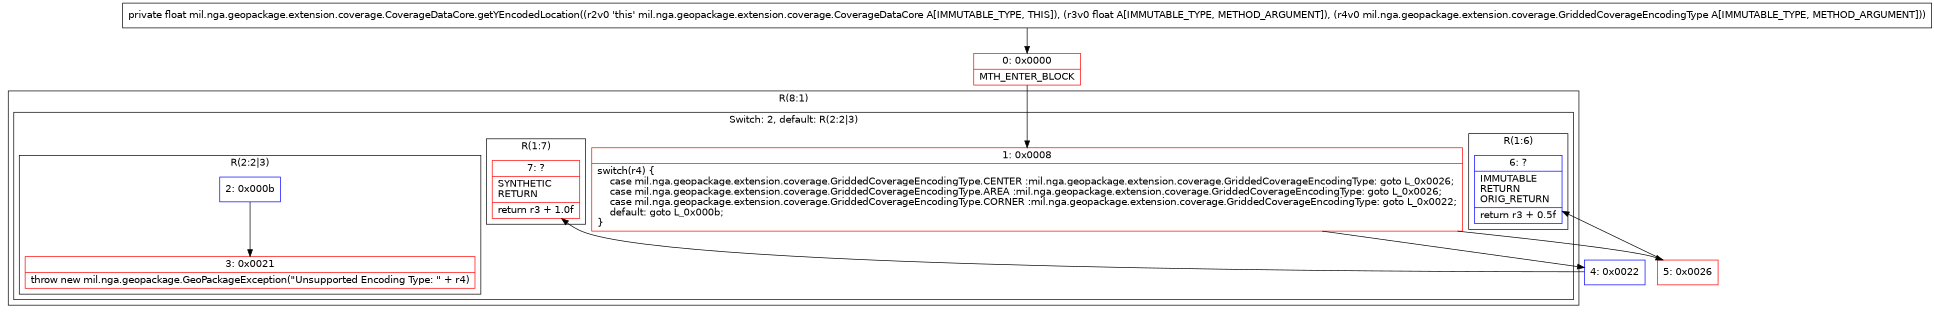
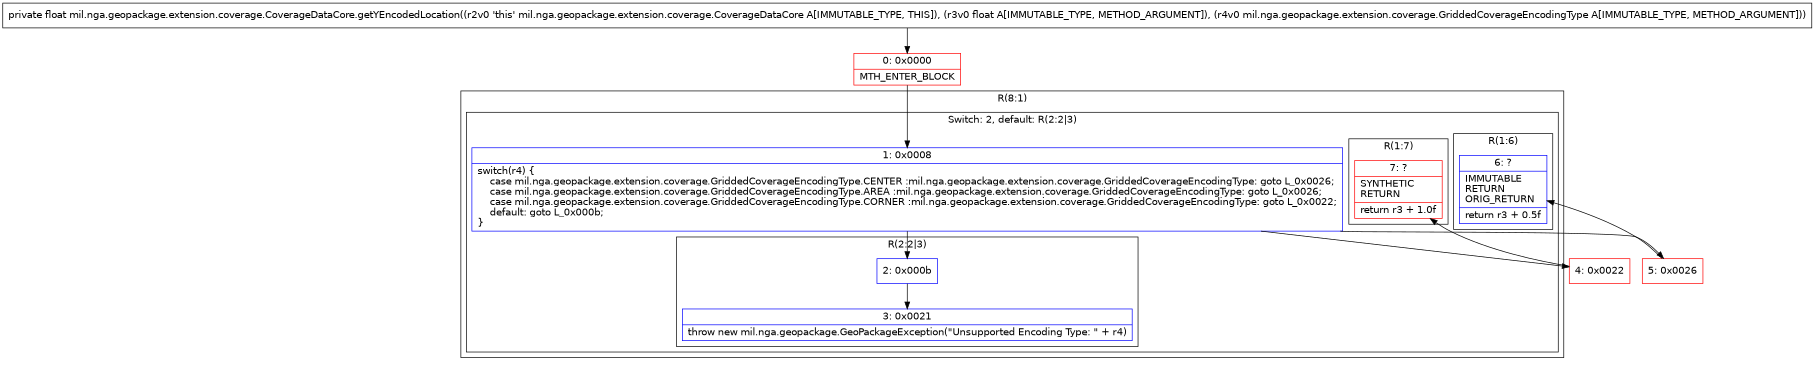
node "1: 0x0008": color red -> blue
edge "1: 0x0008" -> "2: 0x000b": added
node "3: 0x0021": color red -> blue
node "4: 0x0022": color blue -> red
